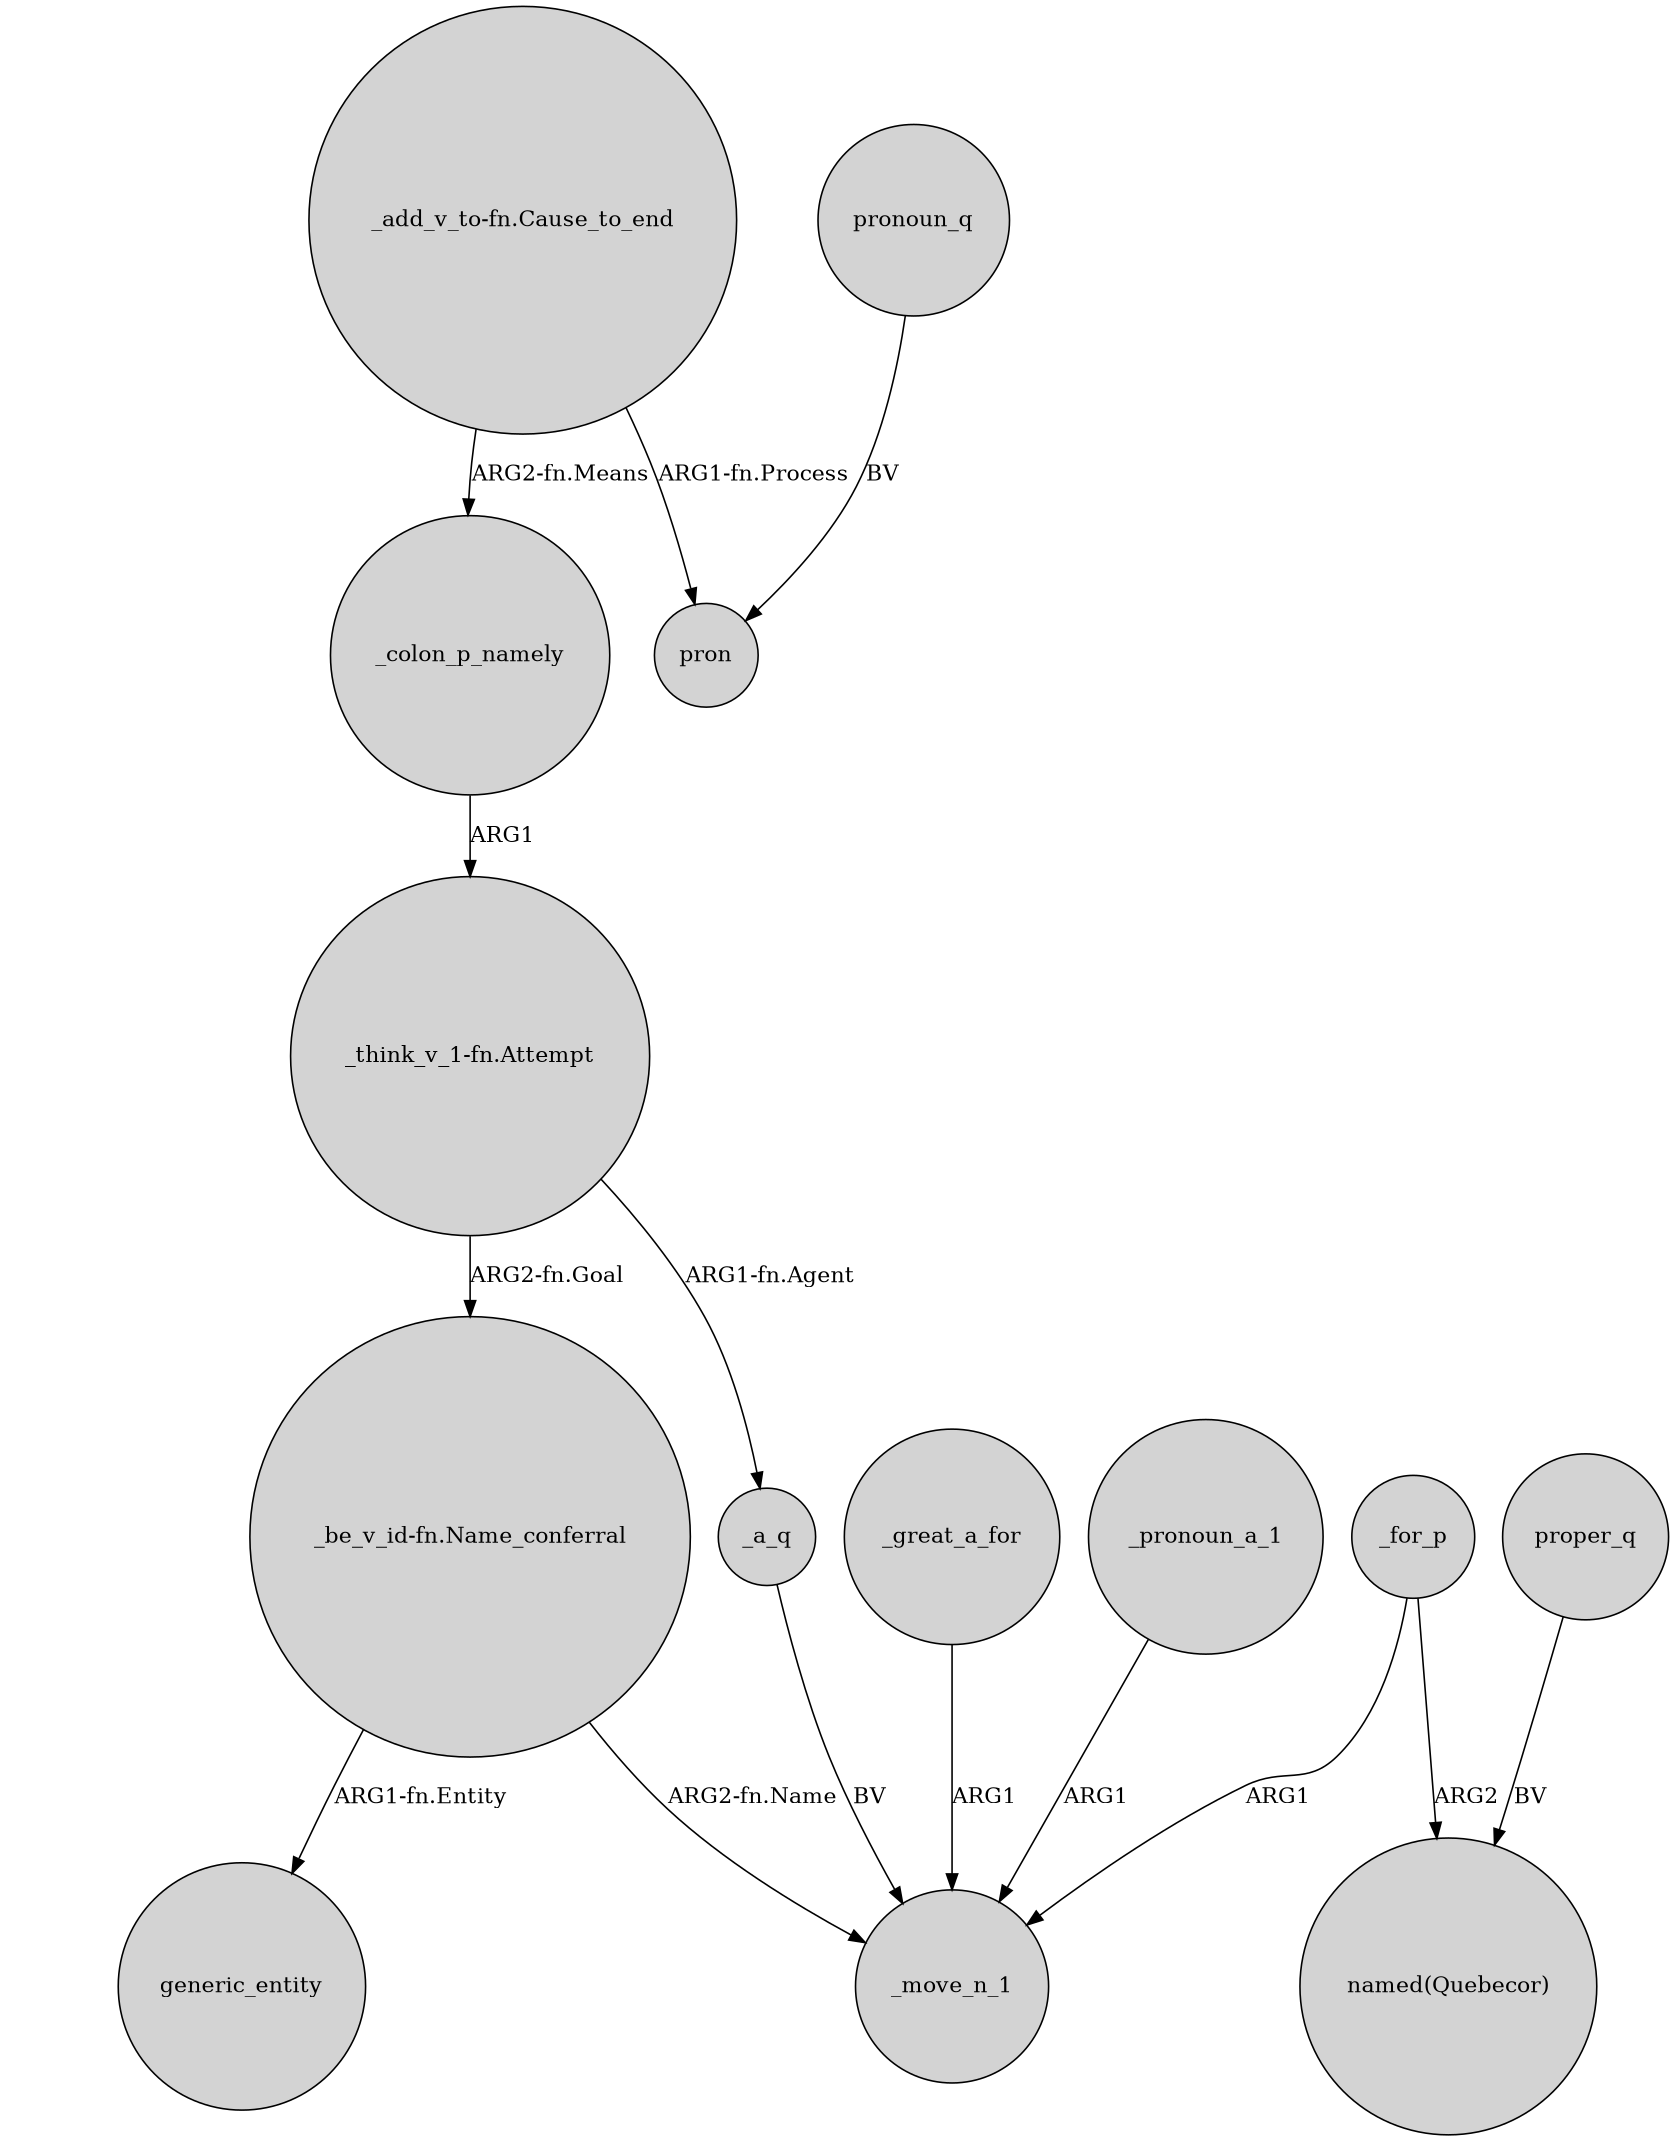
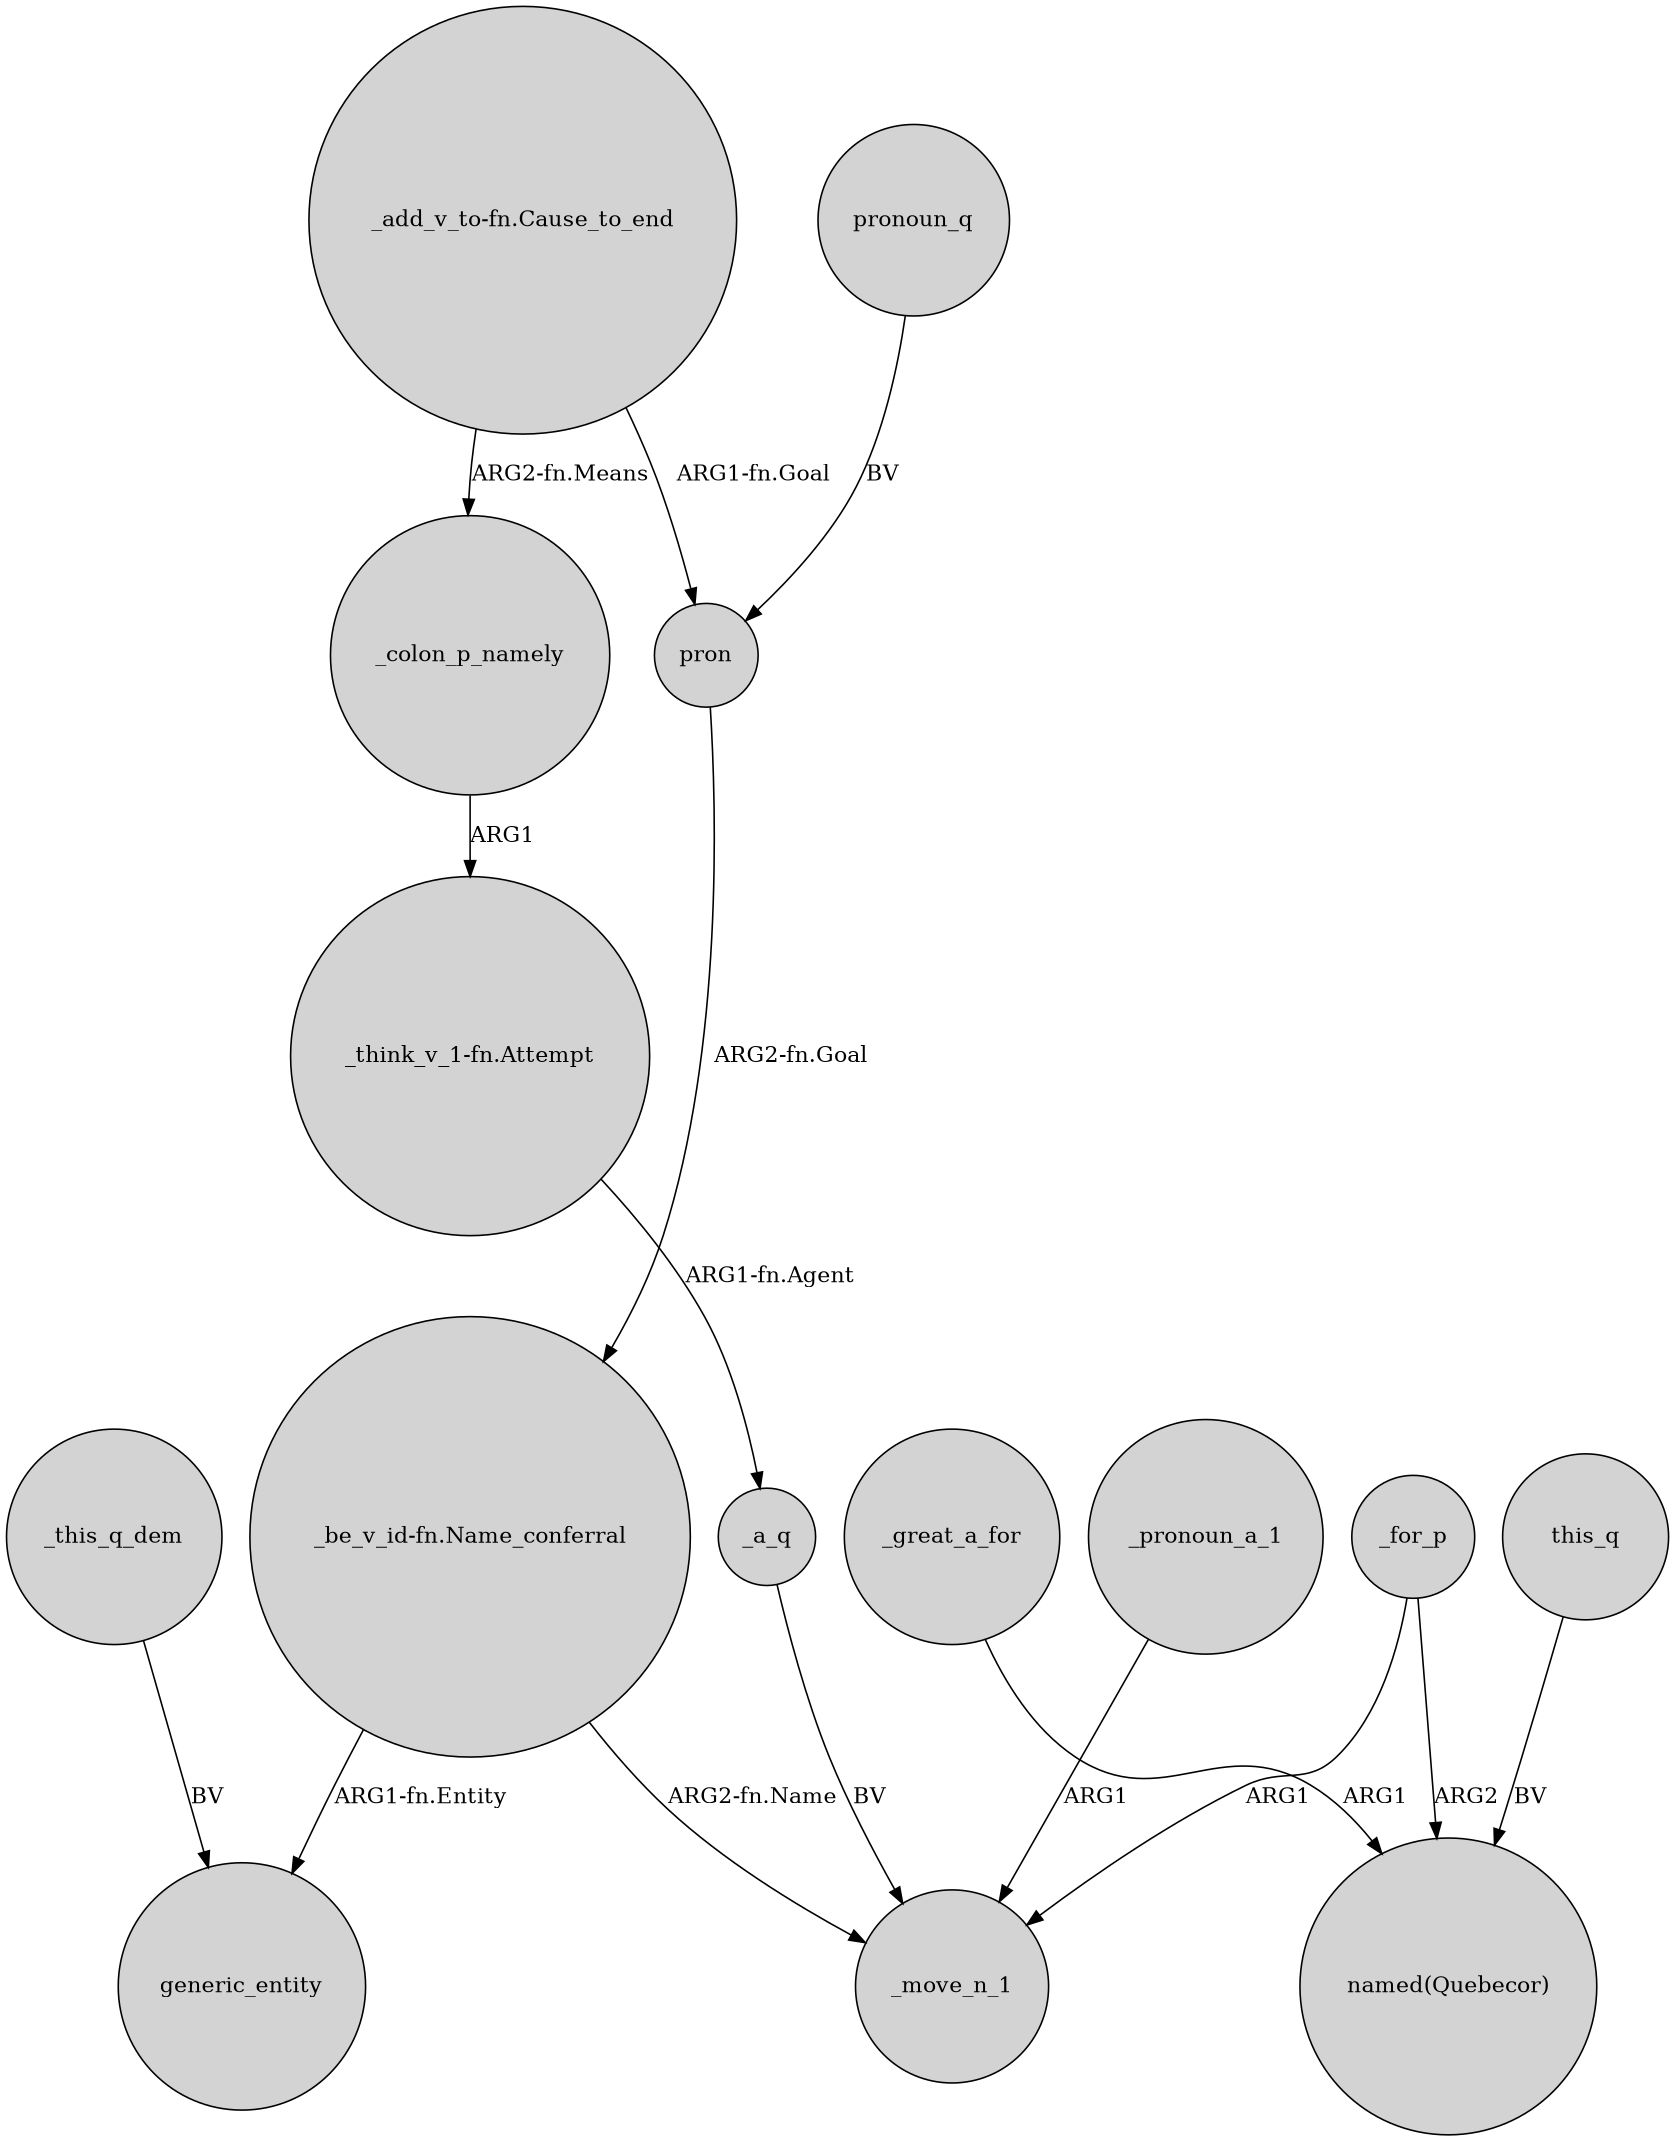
edge "_add_v_to-fn.Cause_to_end" -> "pron": label "ARG1-fn.Process" -> "ARG1-fn.Goal"
edge "_think_v_1-fn.Attempt" -> "_be_v_id-fn.Name_conferral": now "pron" -> "_be_v_id-fn.Name_conferral"
node "_this_q_dem": added
node "proper_q": label "proper_q" -> "this_q"
edge "_great_a_for" -> "_move_n_1": now "_great_a_for" -> "named(Quebecor)"
